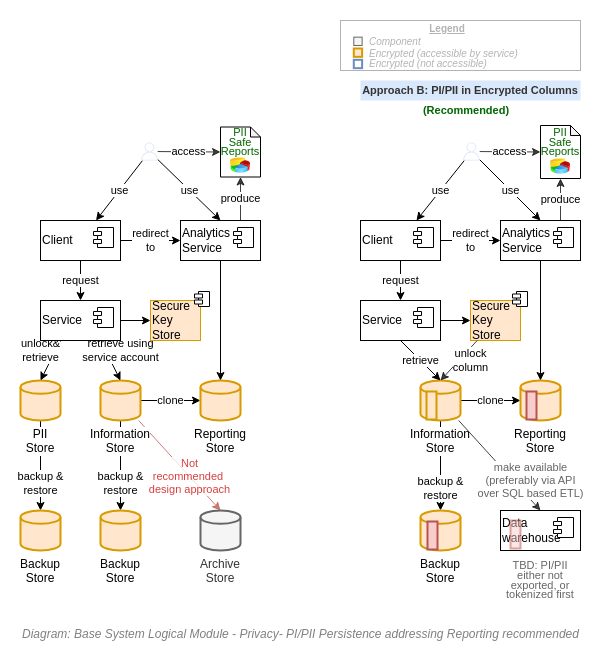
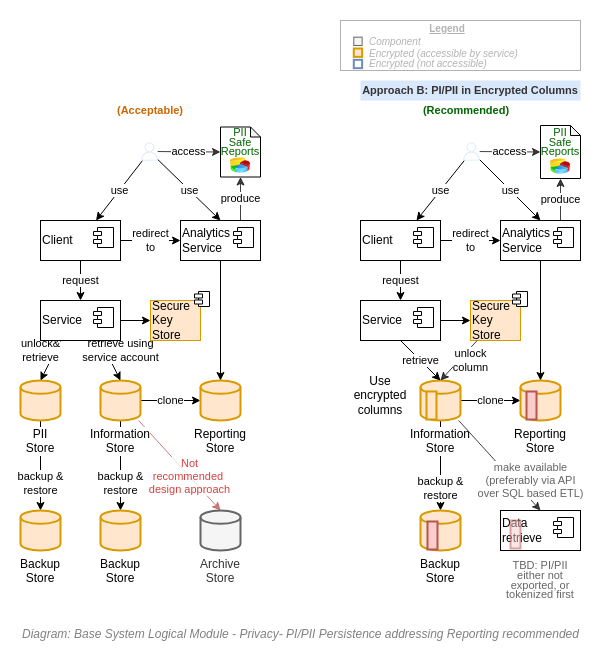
node "(Acceptable)": added
node "Use encrypted columns": added
node "Data warehouse": label "Data warehouse" -> "Data retrieve"
